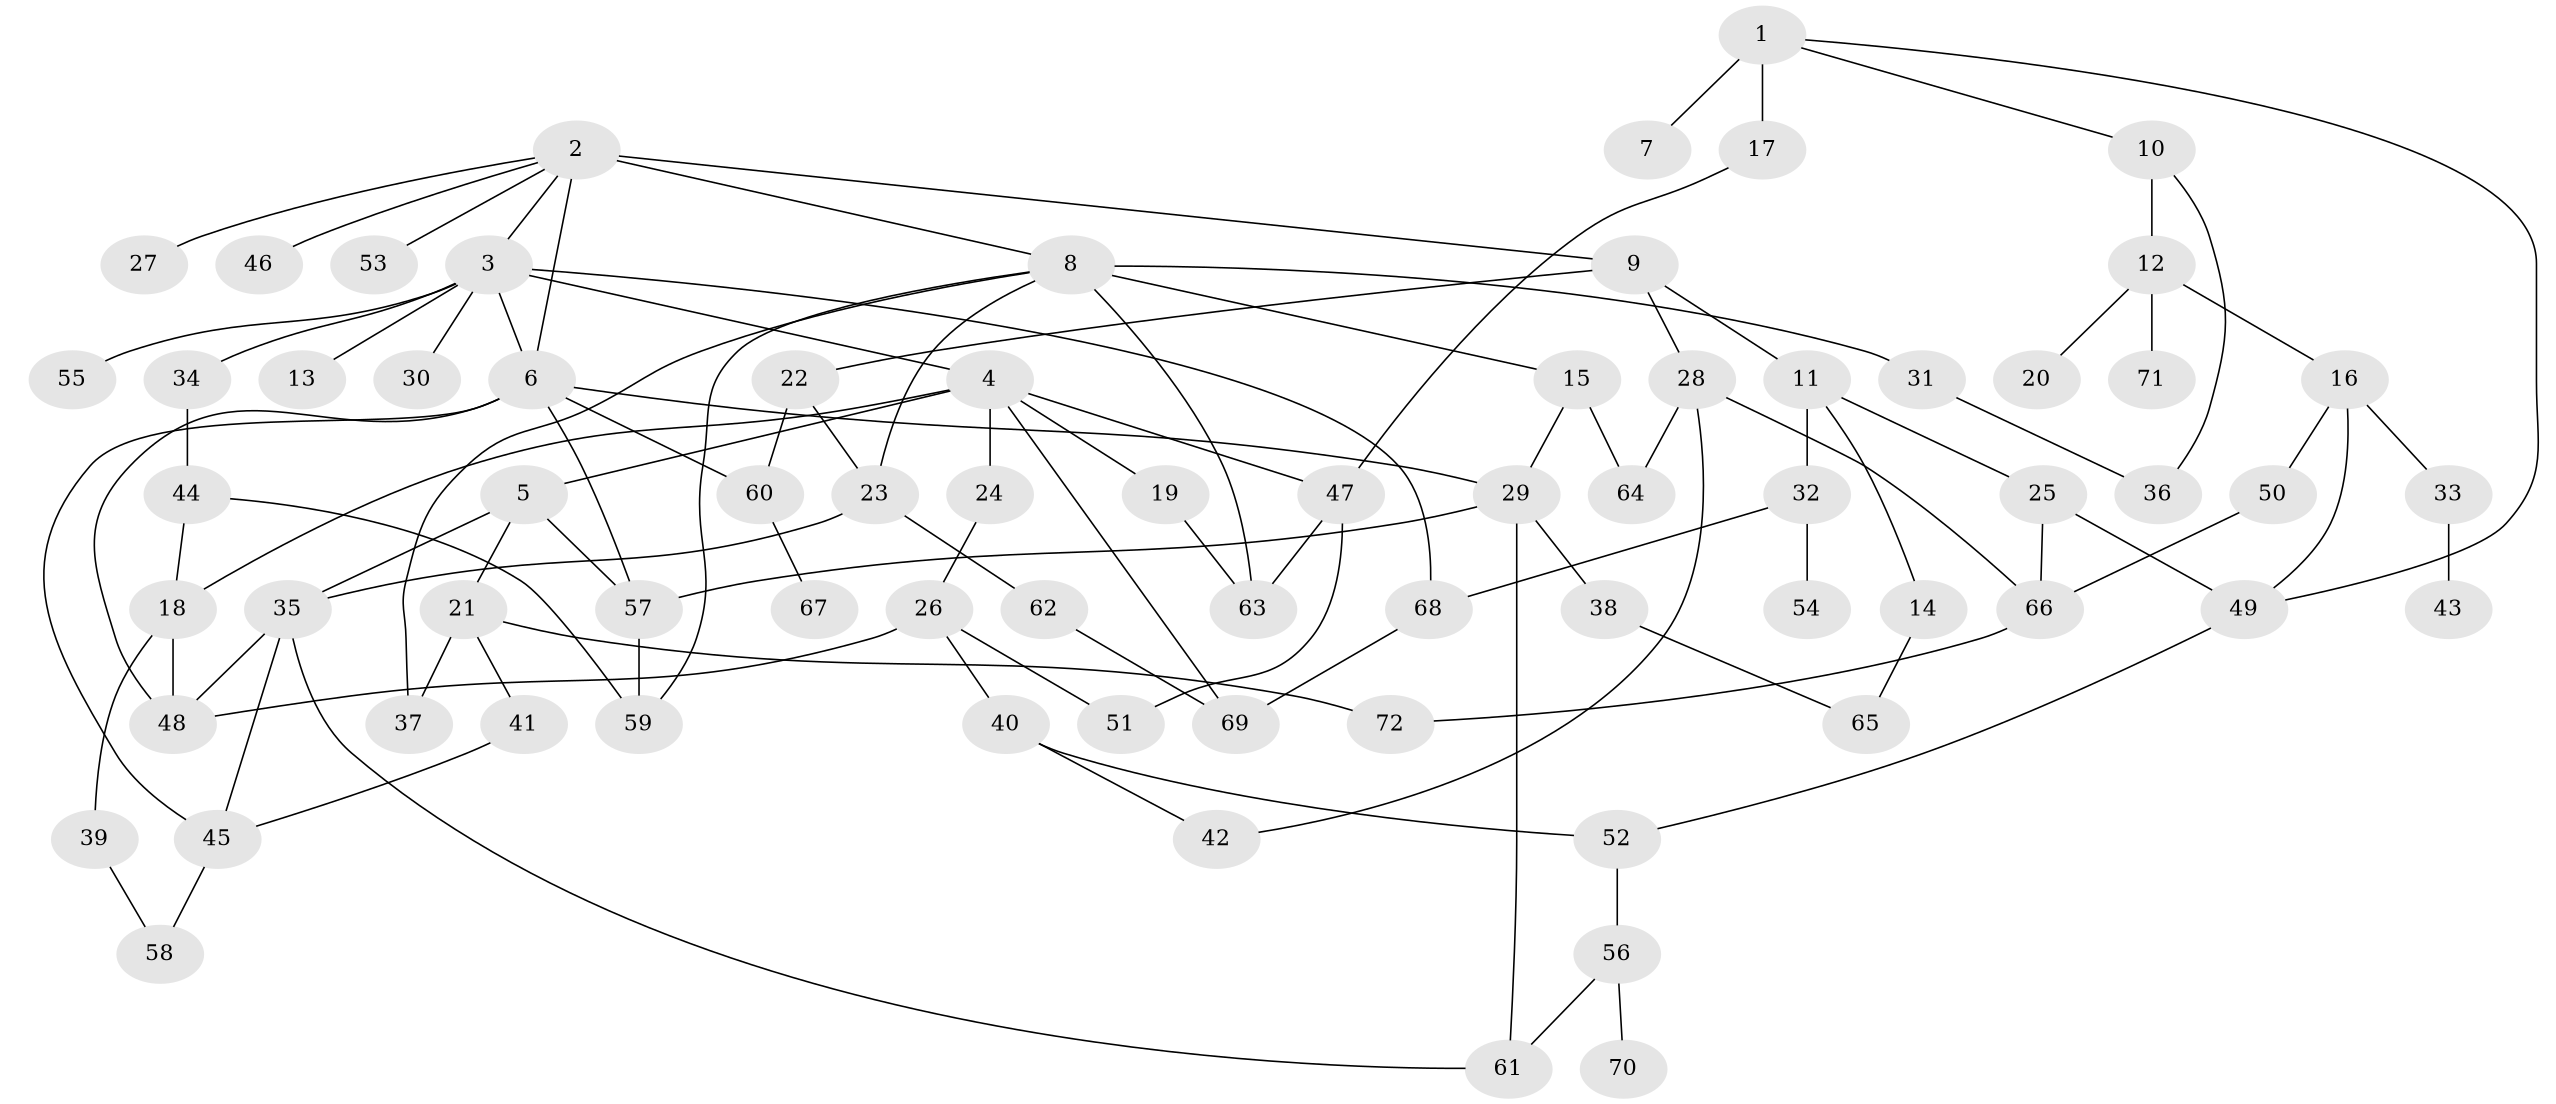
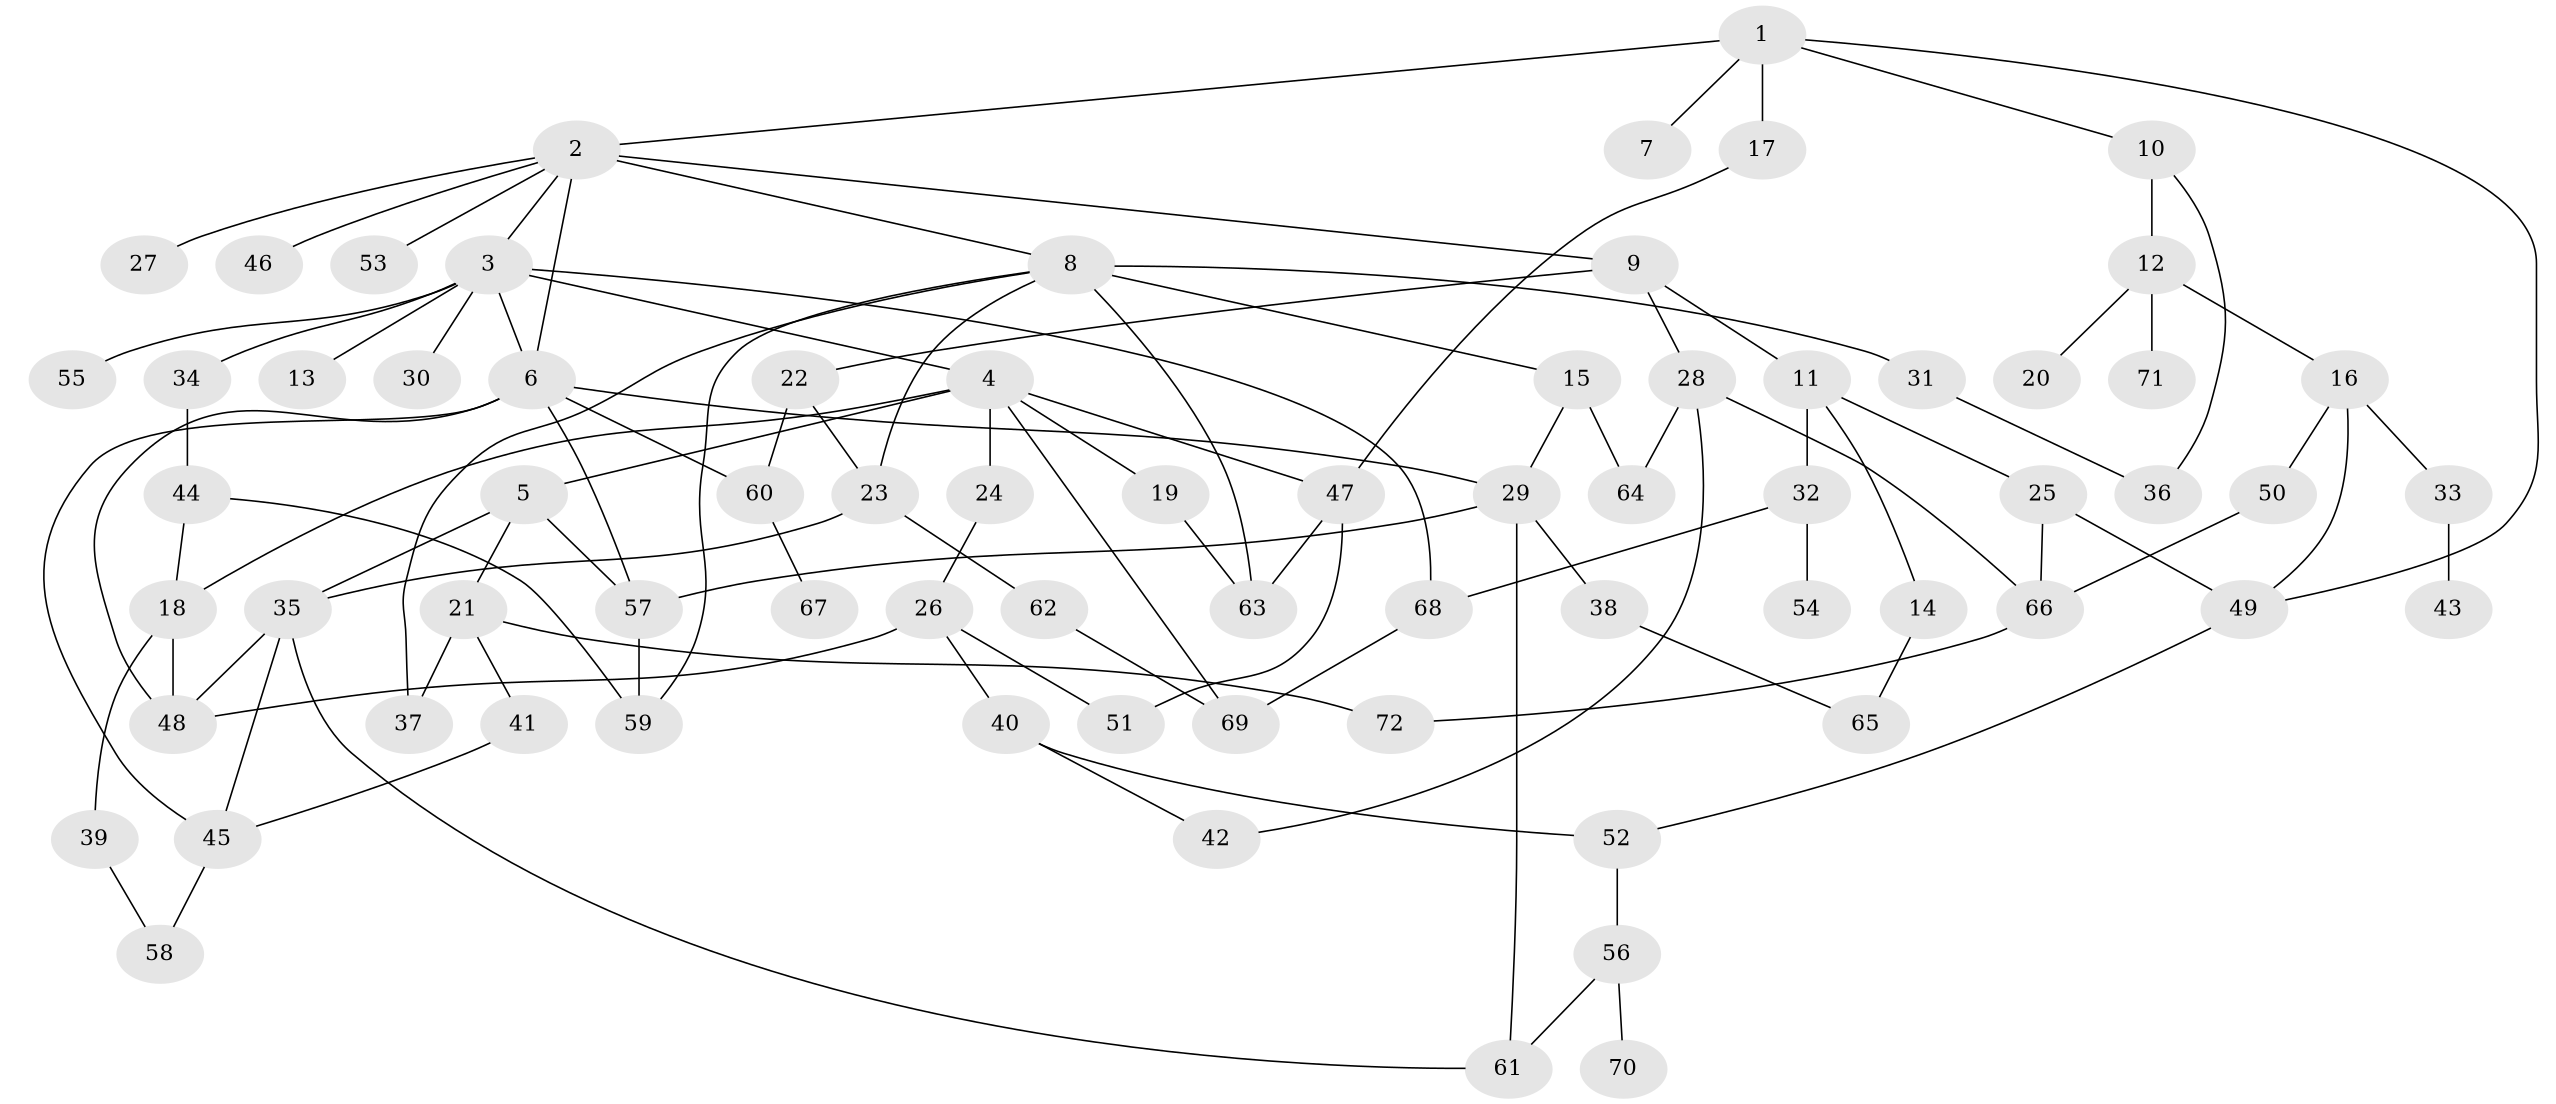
edge "1" -- "2": added
